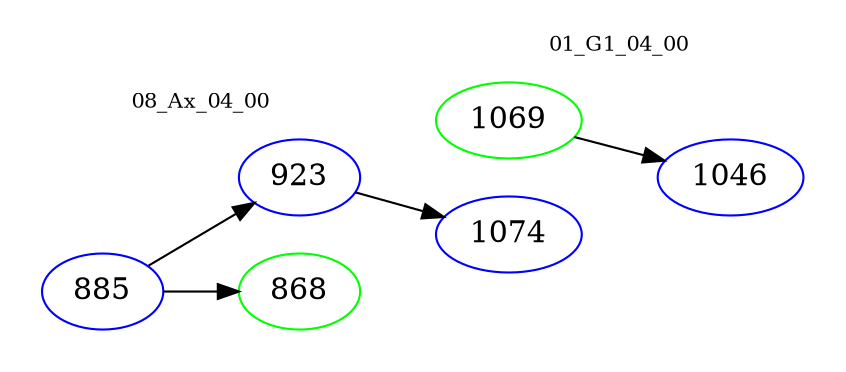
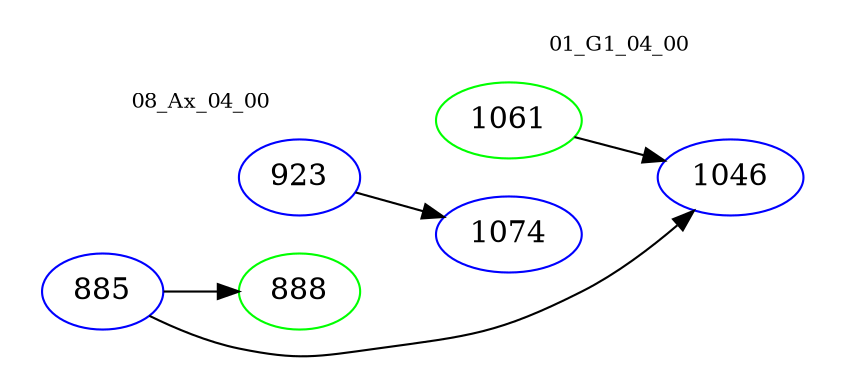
node "1069": label "1069" -> "1061"
edge "885" -> "923": now "885" -> "1046"
node "868": label "868" -> "888"
